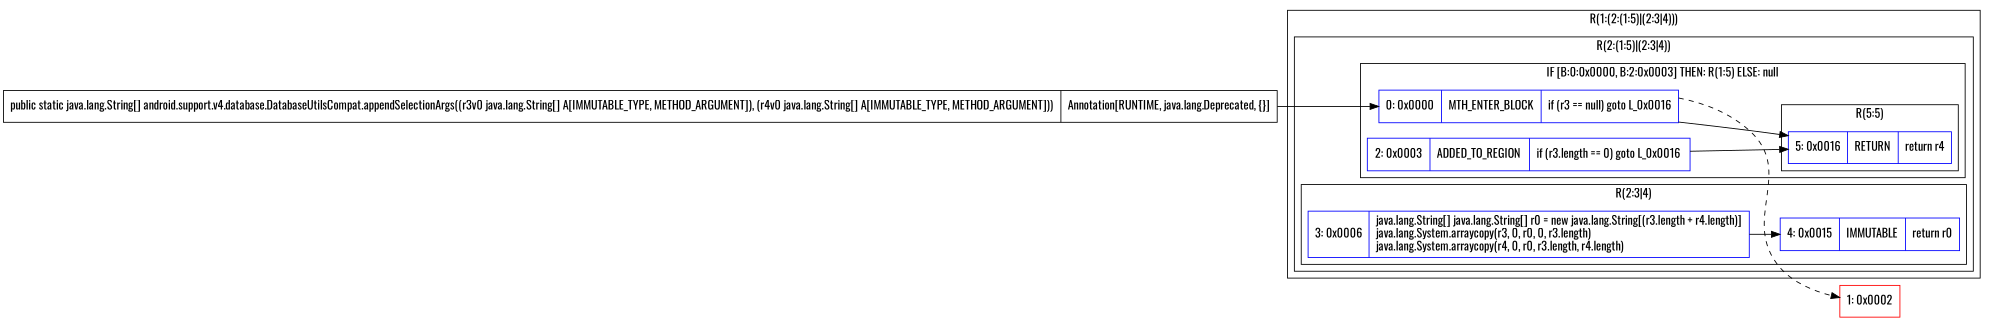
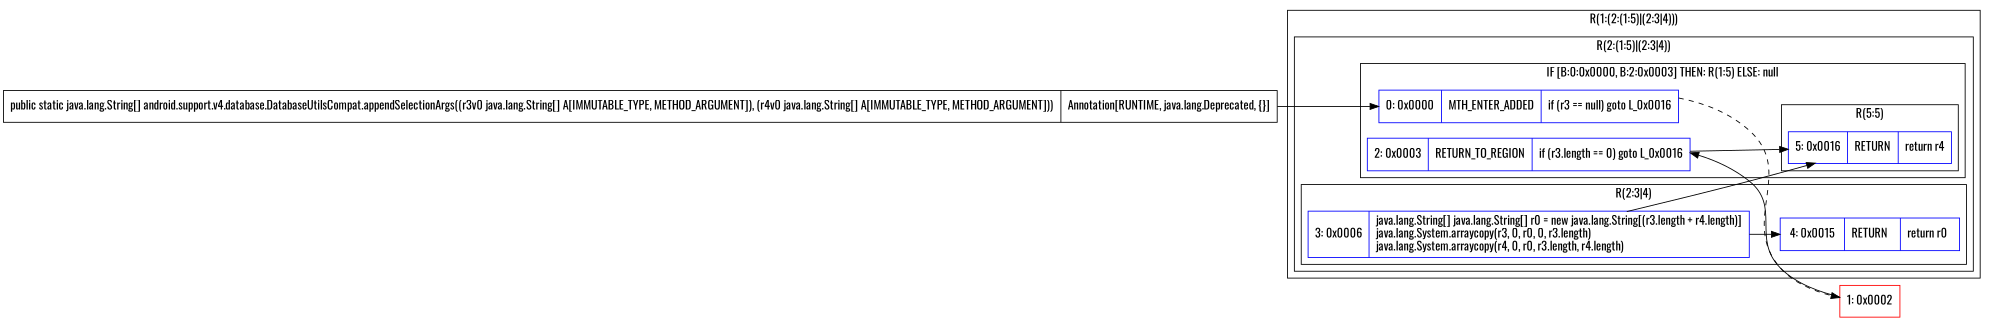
node "0: 0x0000": text "MTH_ENTER_BLOCK" -> "MTH_ENTER_ADDED"
edge "0: 0x0000" -> "5: 0x0016": now "3: 0x0006" -> "5: 0x0016"
node "2: 0x0003": text "ADDED_TO_REGION" -> "RETURN_TO_REGION"
edge "1: 0x0002" -> "2: 0x0003": added
node "4: 0x0015": text "IMMUTABLE" -> "RETURN"
